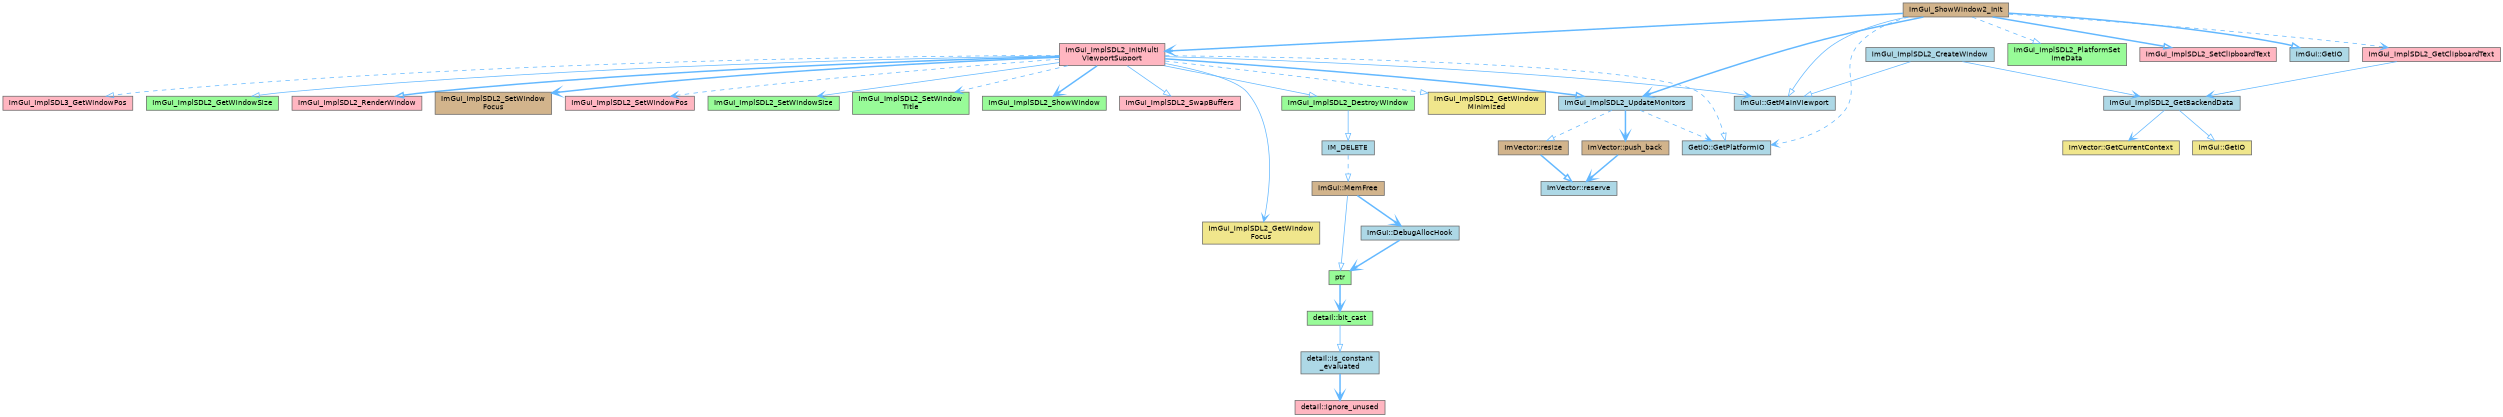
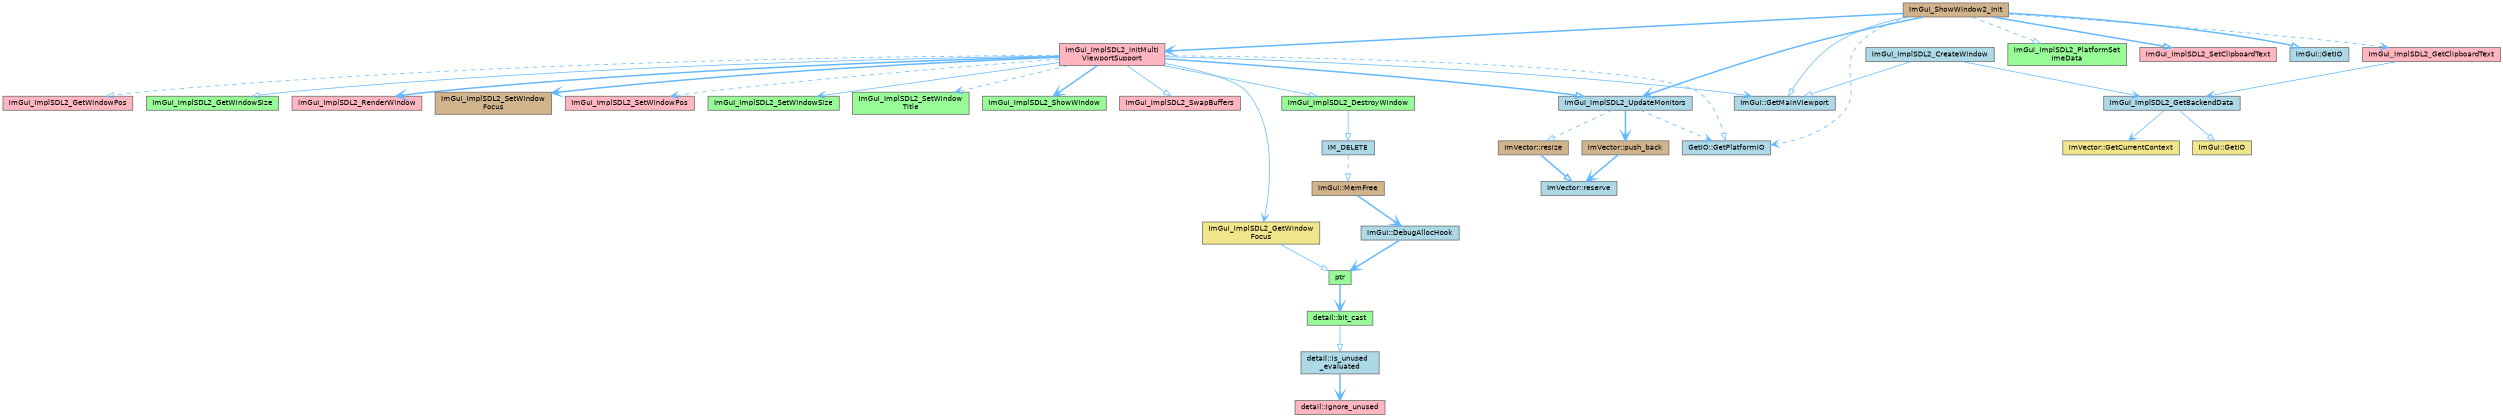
edge "ImGui_ImplSDL2_InitMulti ViewportSupport" -> "ImGui_ImplSDL2_RenderWindow": arrowhead onormal -> vee
node "ImGui_ImplSDL3_GetWindowPos": label "ImGui_ImplSDL3_GetWindowPos" -> "ImGui_ImplSDL2_GetWindowPos"
node "ImGui_ImplSDL2_GetWindow Minimized": removed
edge "ImGui::MemFree" -> "ptr": now "ImGui_ImplSDL2_GetWindow Focus" -> "ptr"
node "detail::is_constant _evaluated": label "detail::is_constant _evaluated" -> "detail::is_unused _evaluated"
